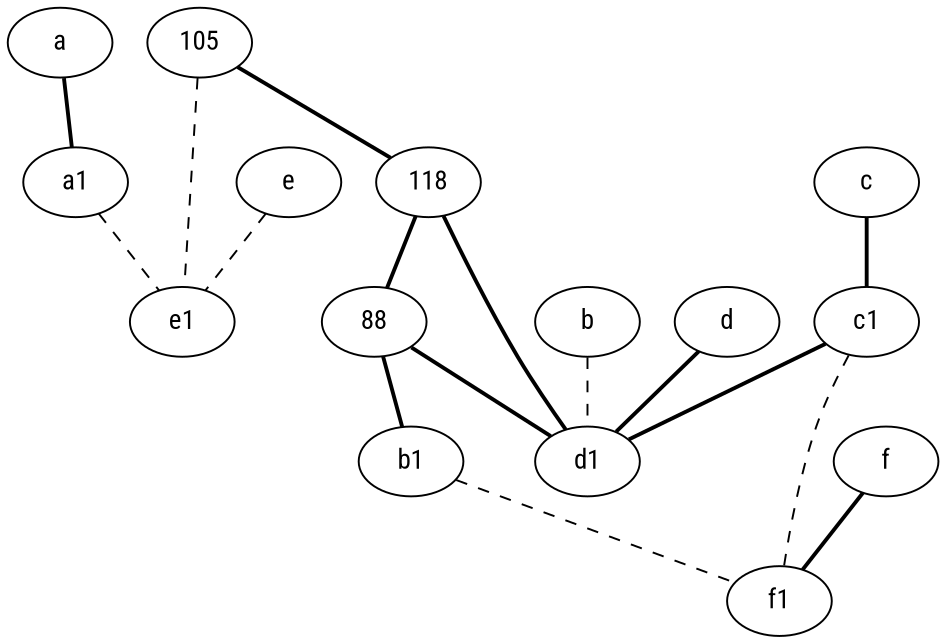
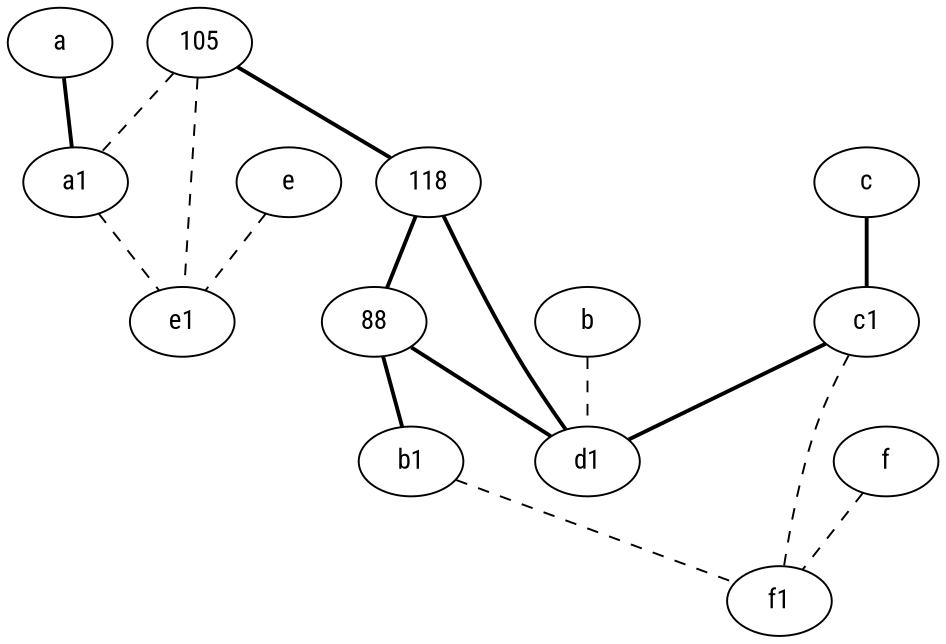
edge "105" -- "a1": added
node "d": removed
edge "f" -- "f1": style bold -> dashed
